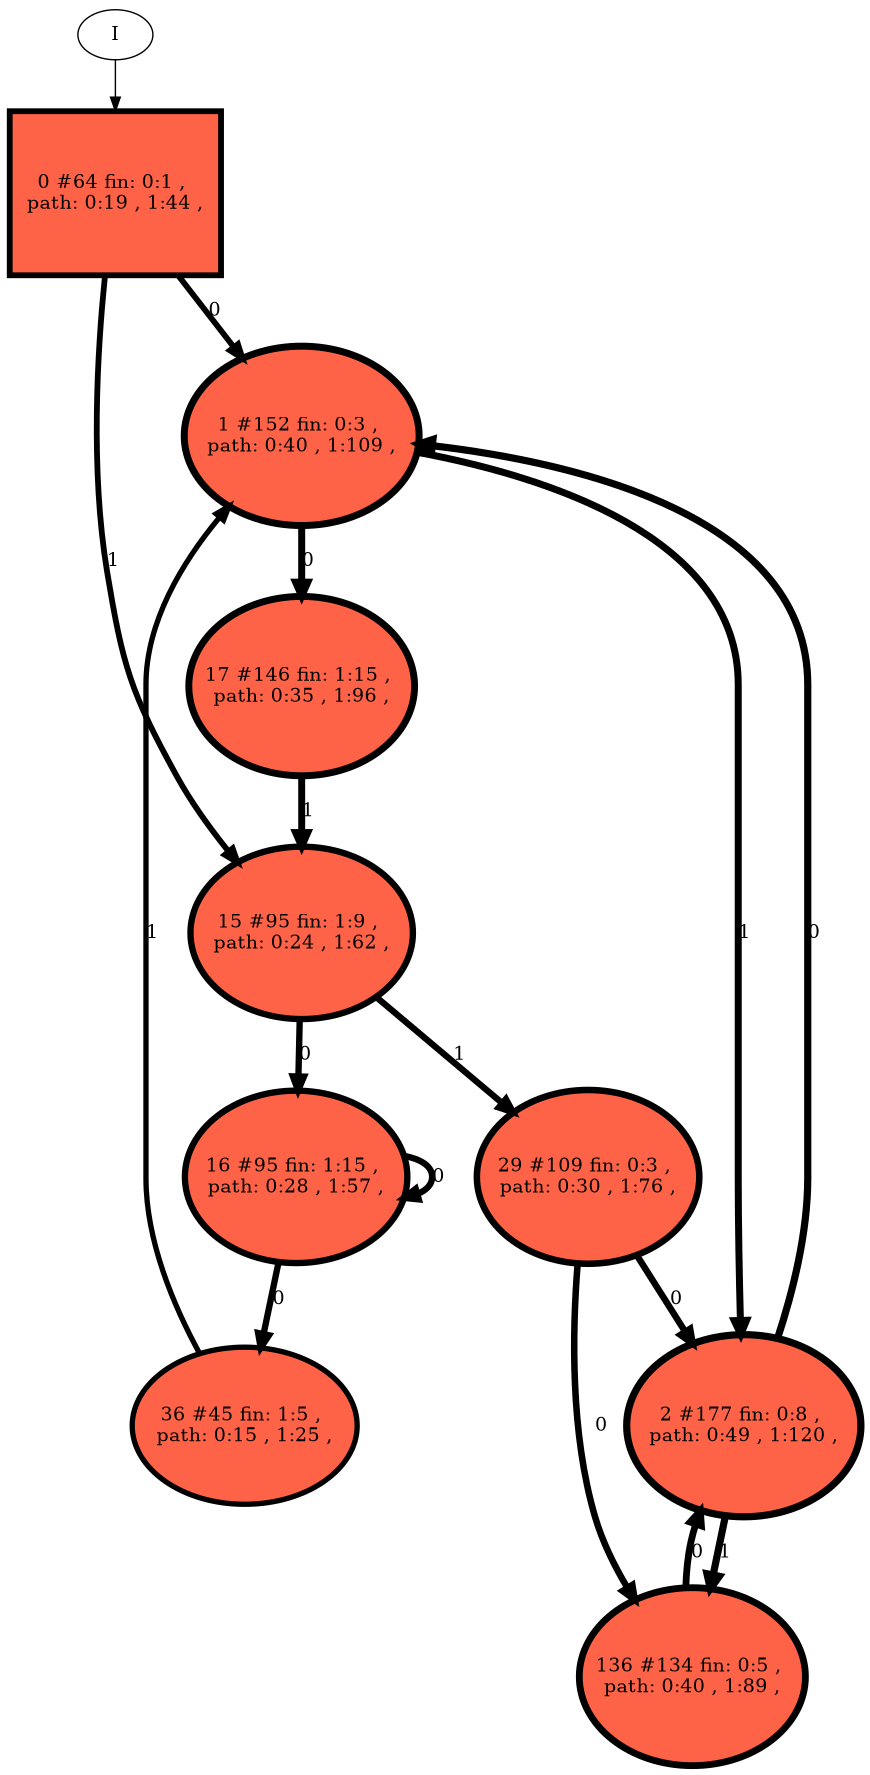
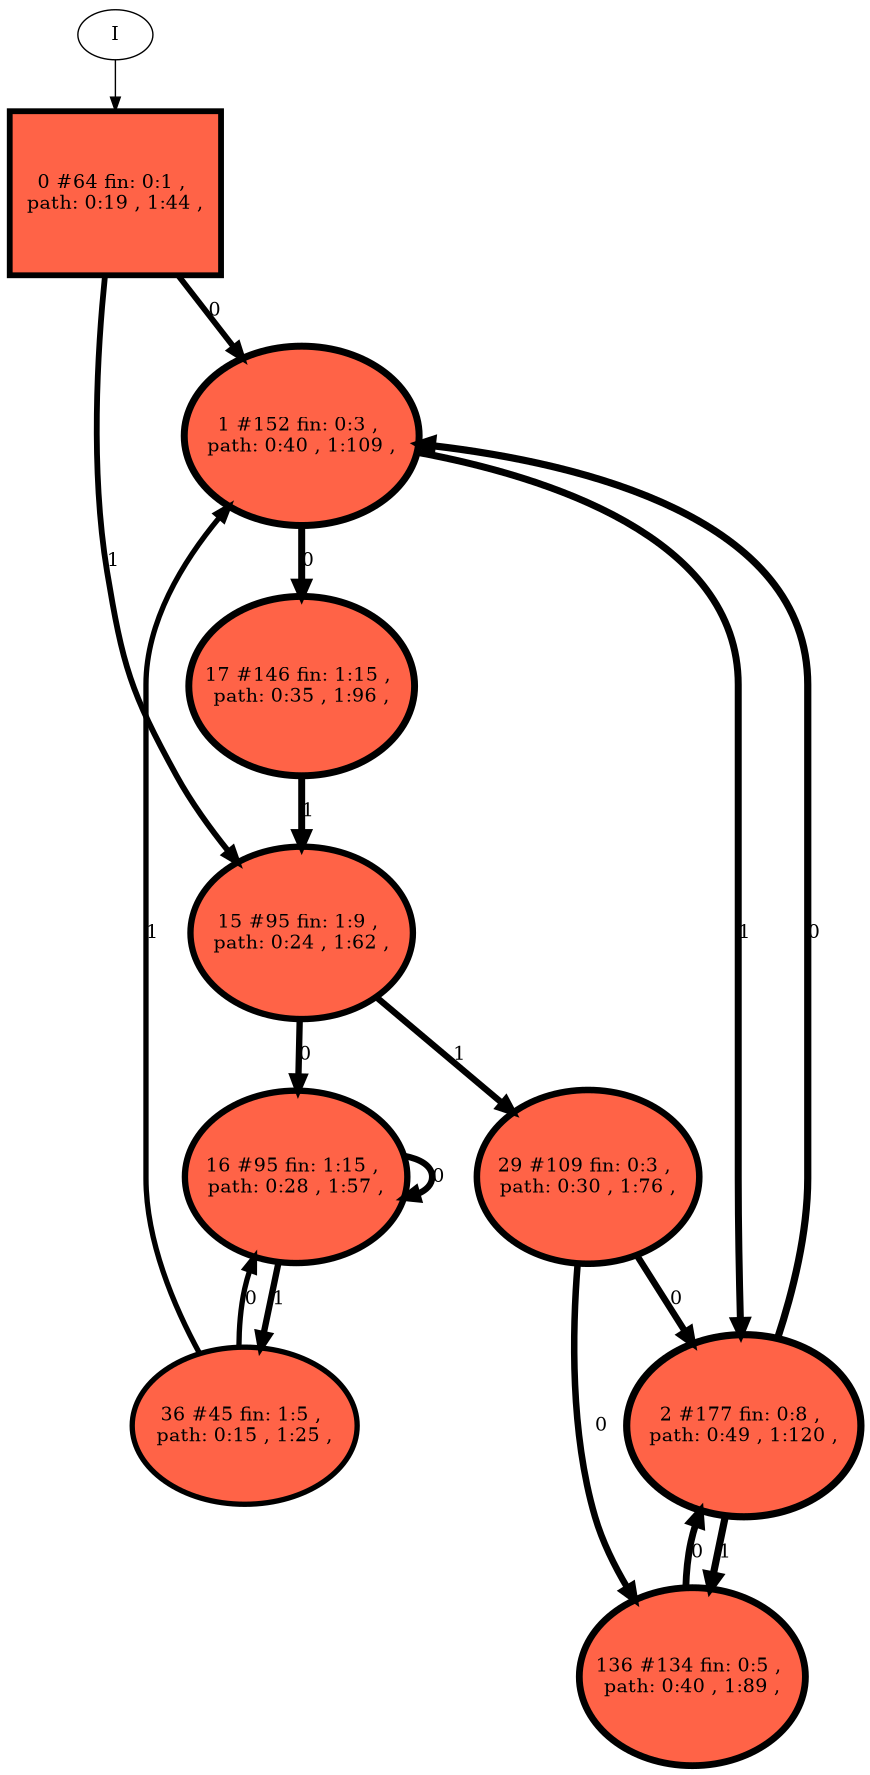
edge "16 #95 fin: 1:15 , path: 0:28 , 1:57 ," -> "36 #45 fin: 1:5 , path: 0:15 , 1:25 ,": label "0 " -> "1 "
edge "36 #45 fin: 1:5 , path: 0:15 , 1:25 ," -> "16 #95 fin: 1:15 , path: 0:28 , 1:57 ,": added, label "0"
